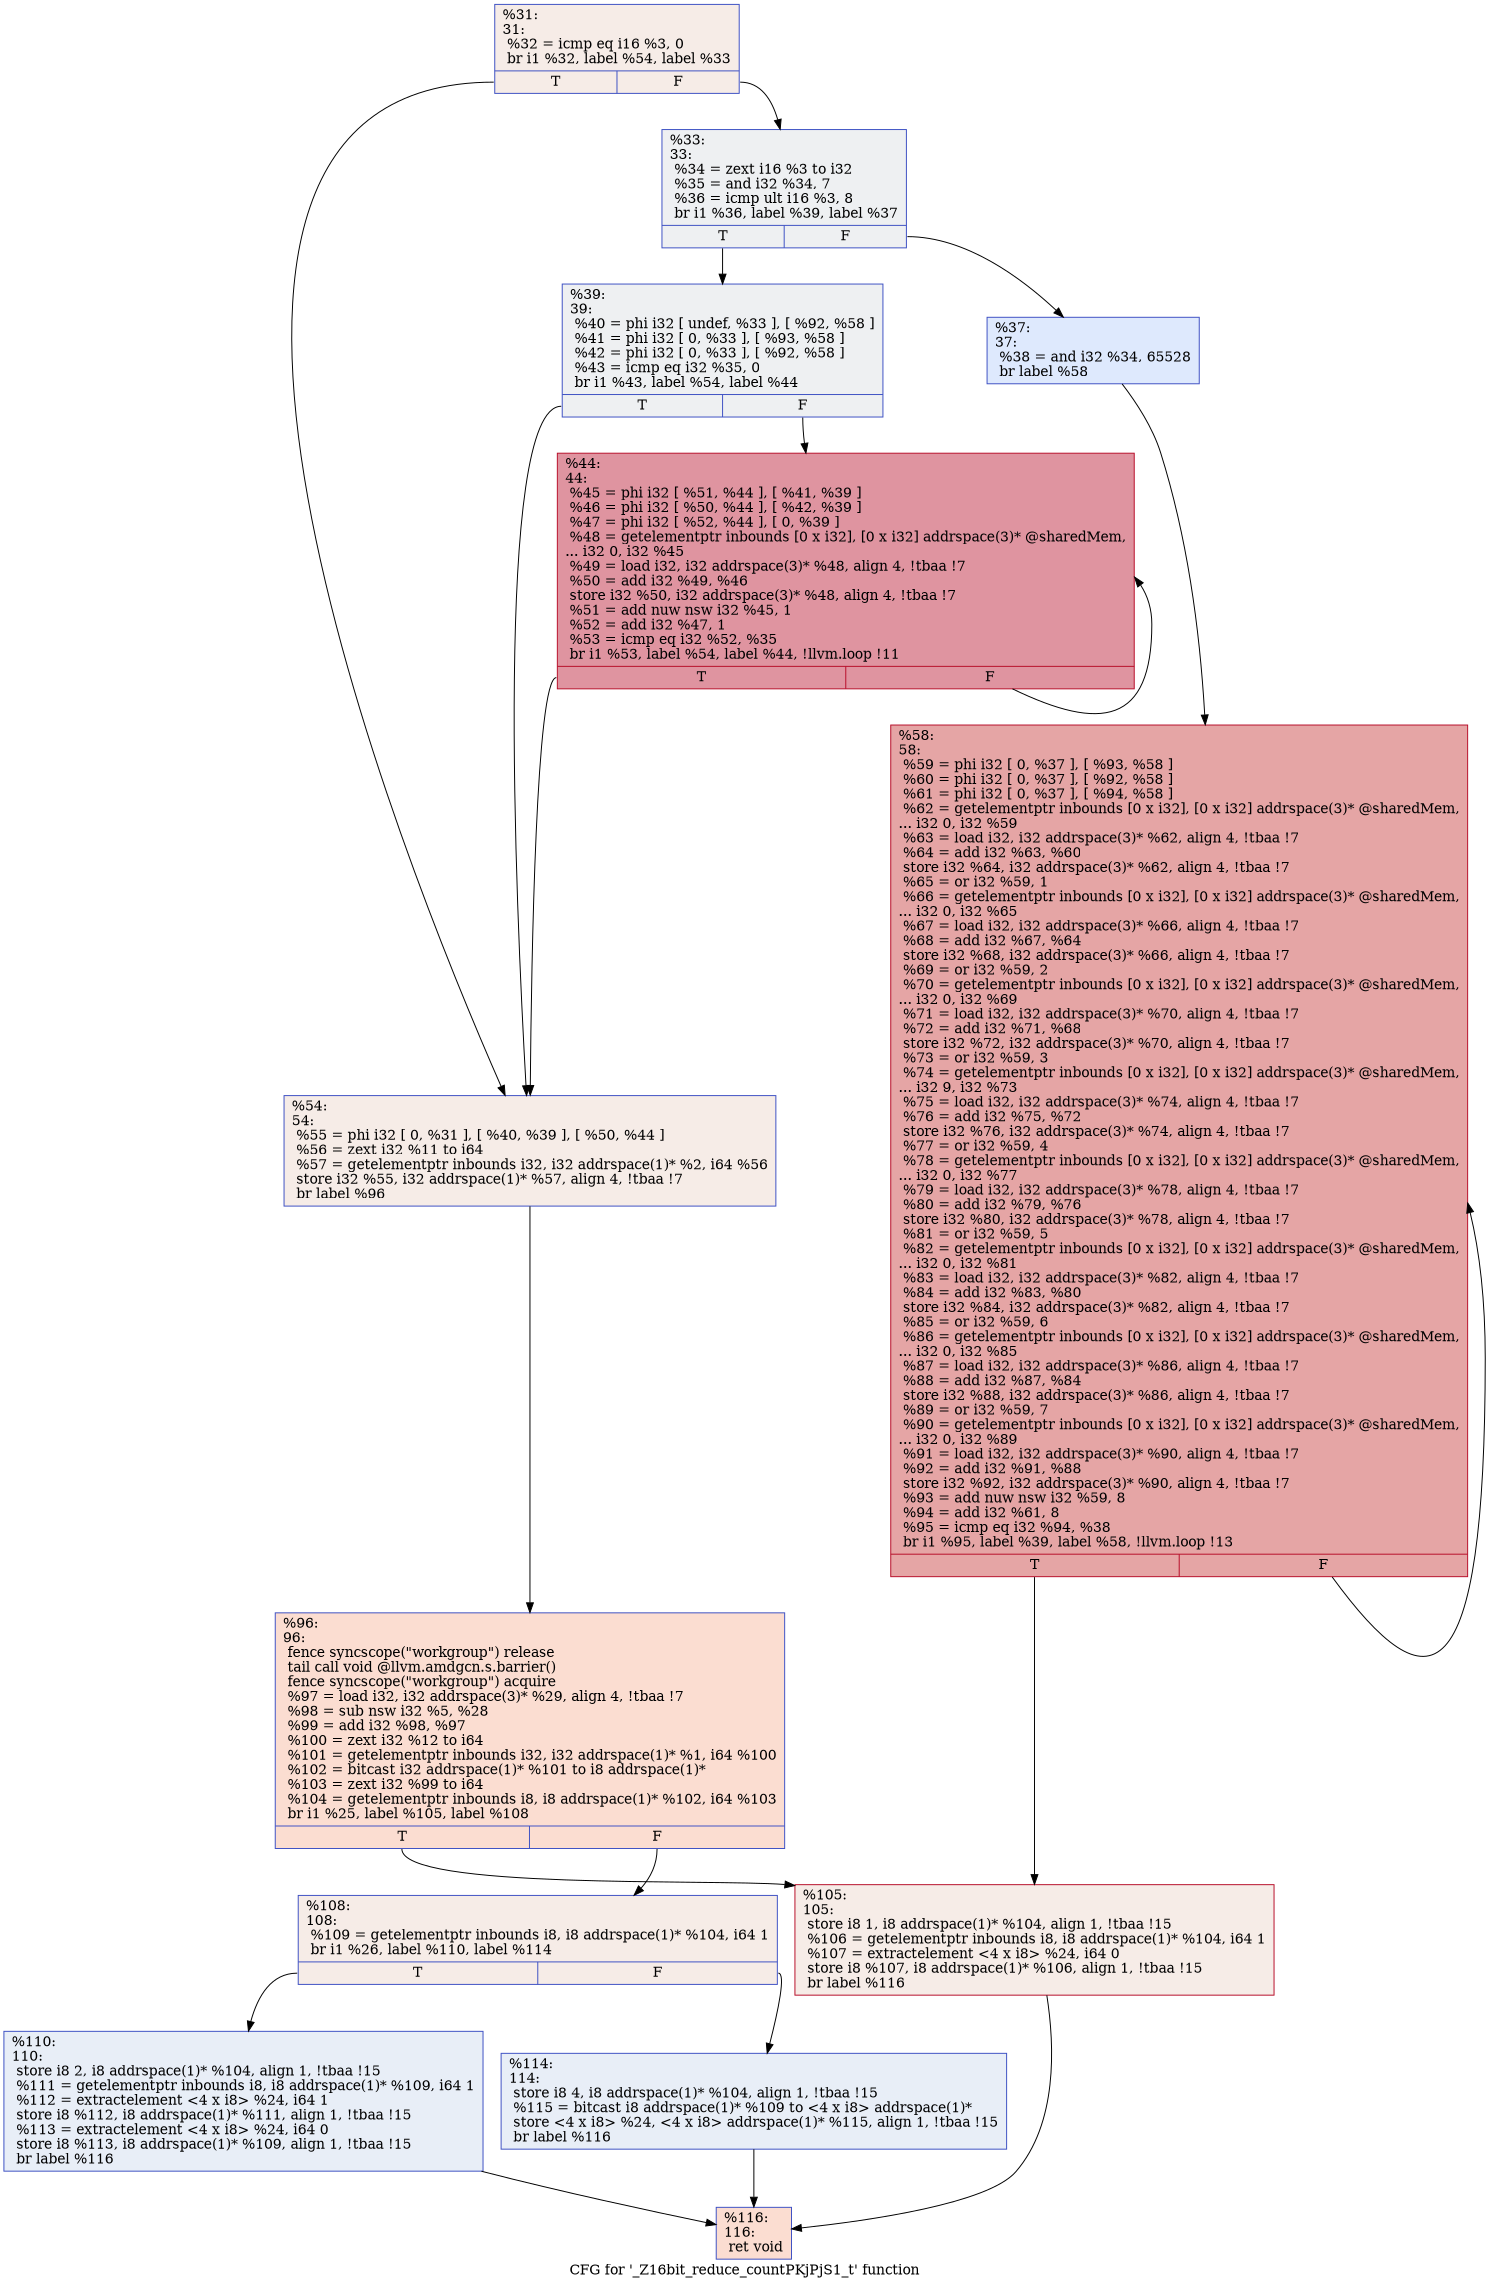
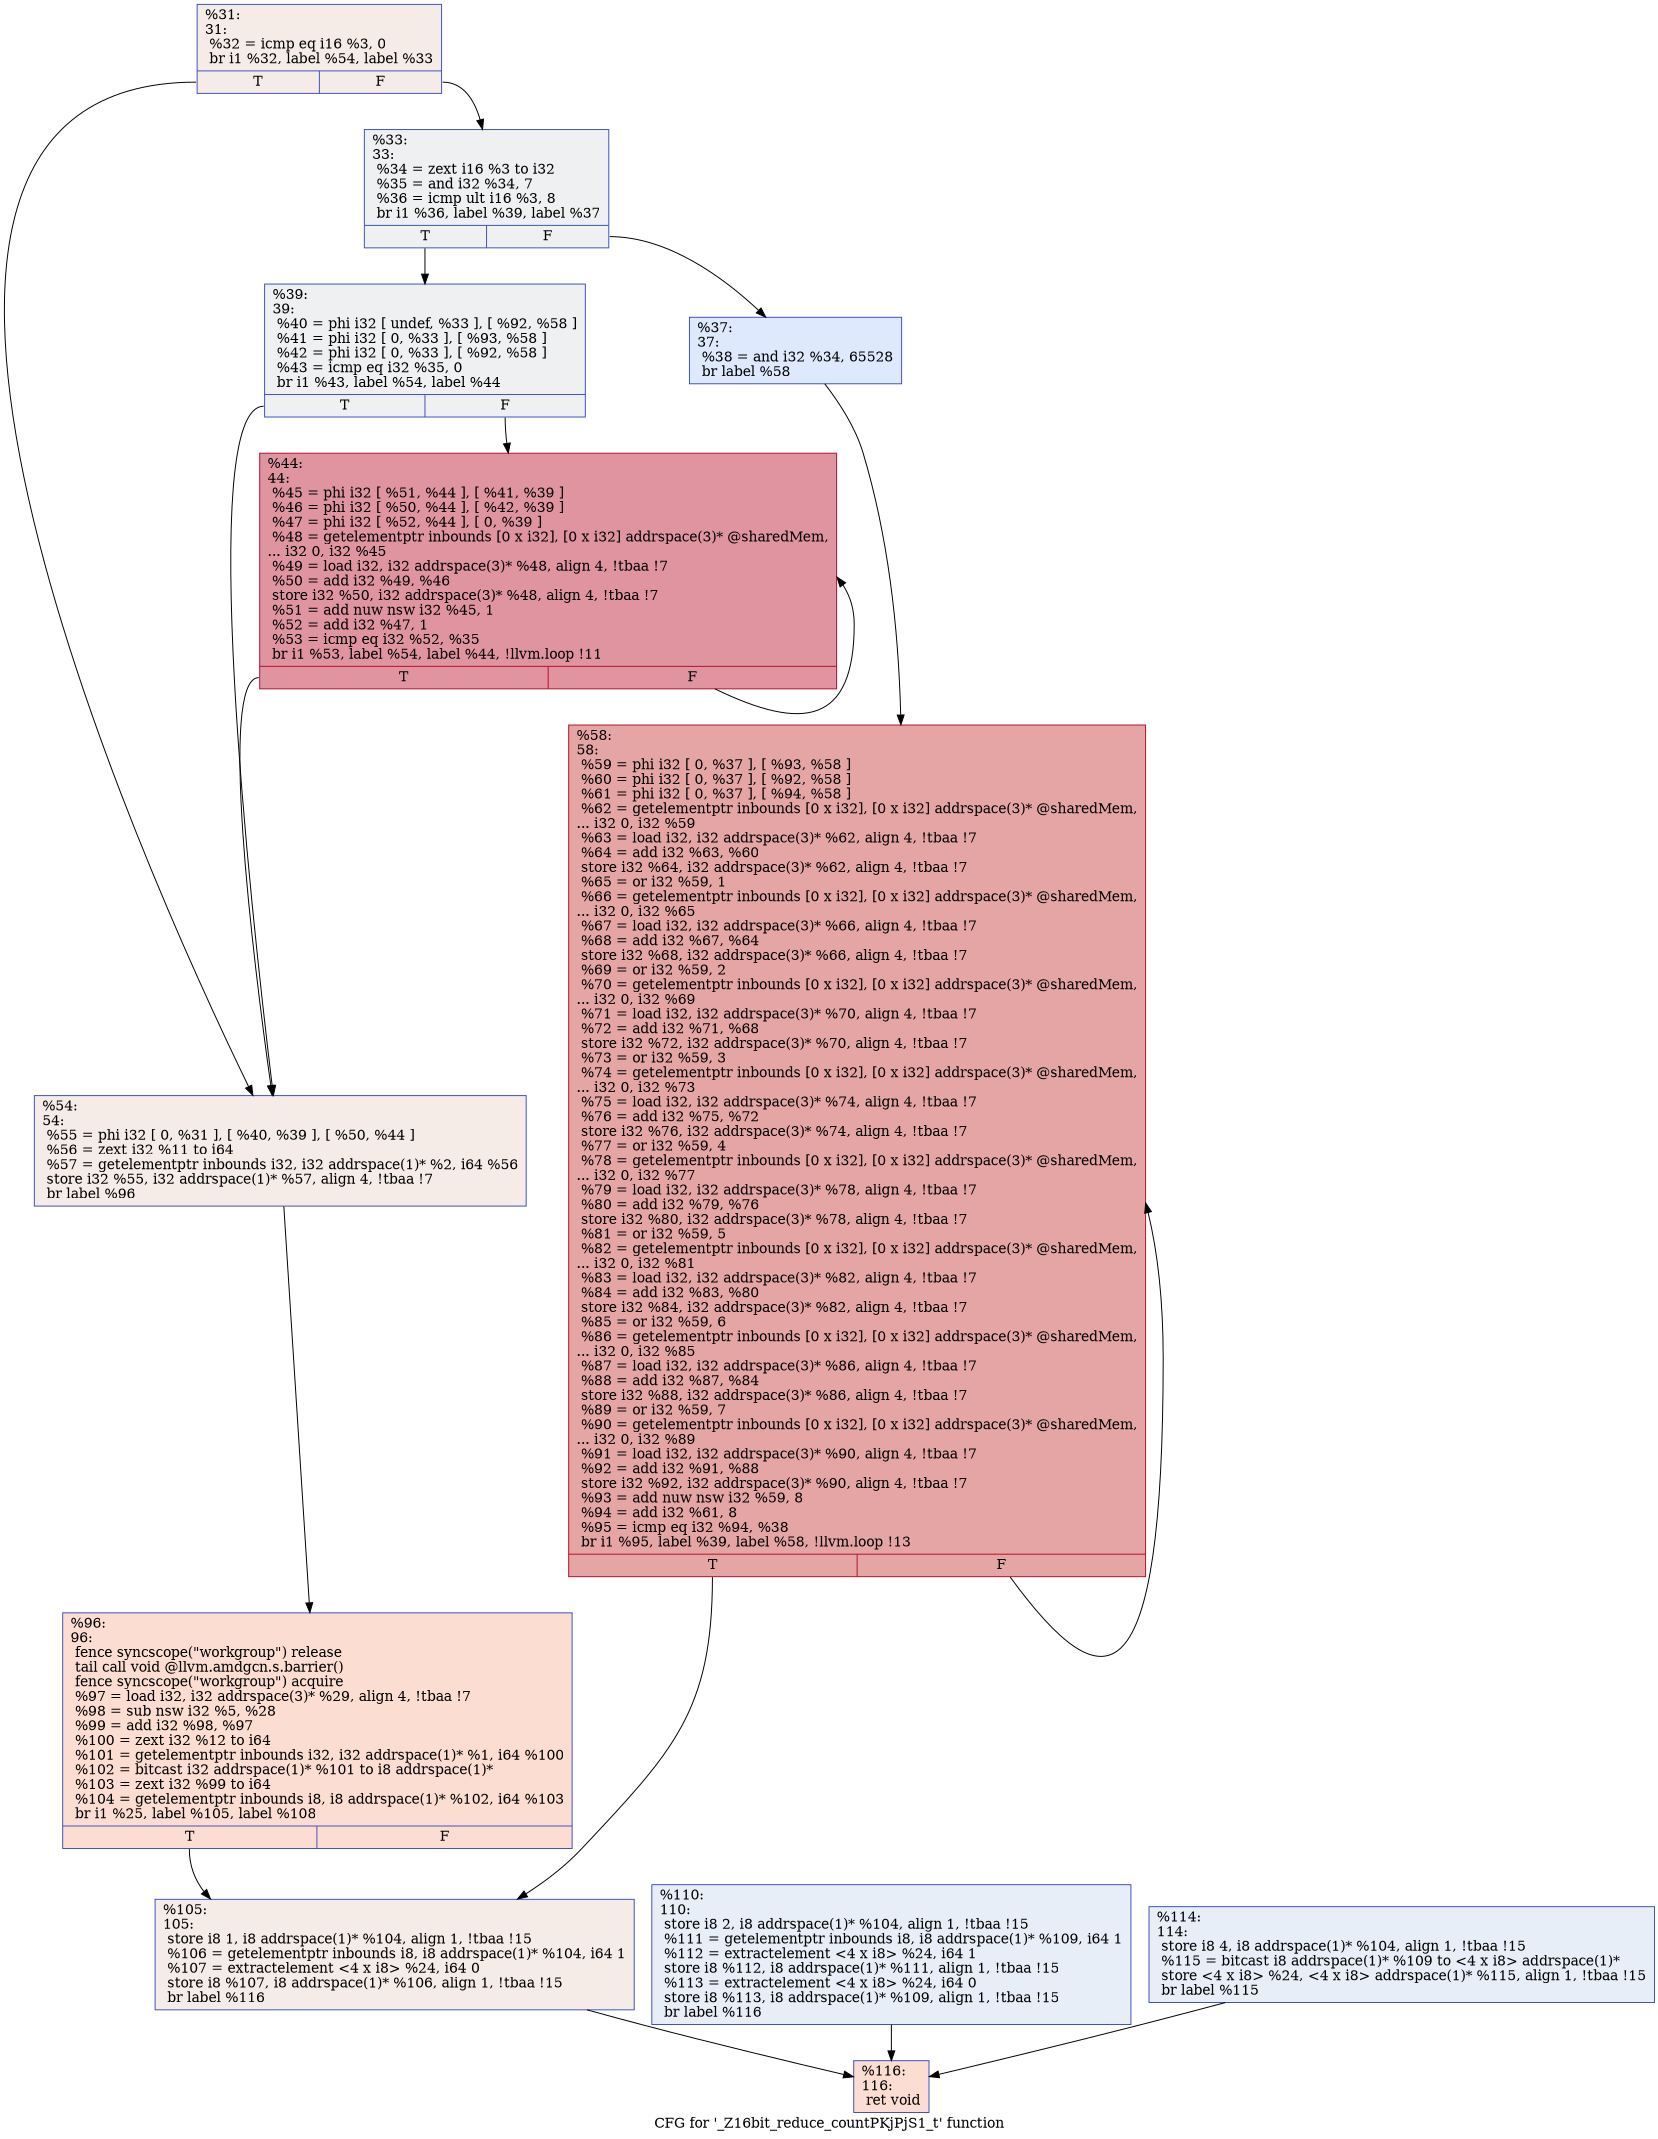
node "%58:": text "... i32 9, i32 %73" -> "... i32 0, i32 %73"
node "%108:": removed
node "%105:": color #b70d28ff -> #3d50c3ff
node "%114:": text "br label %116" -> "br label %115"
